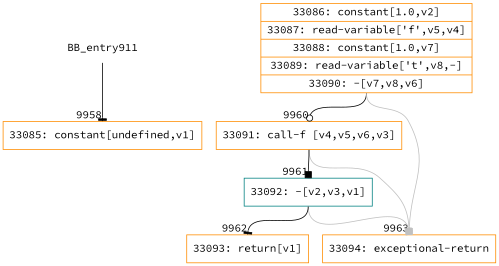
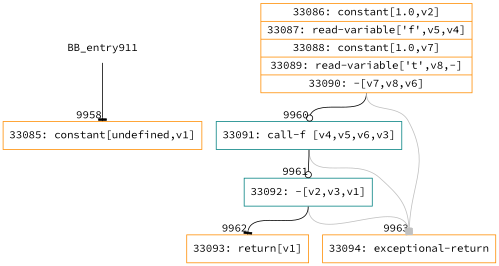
node "33091: call-f [v4,v5,v6,v3]": color darkorange -> teal
edge "33091: call-f [v4,v5,v6,v3]" -> "33092: -[v2,v3,v1]": arrowhead box -> odot
